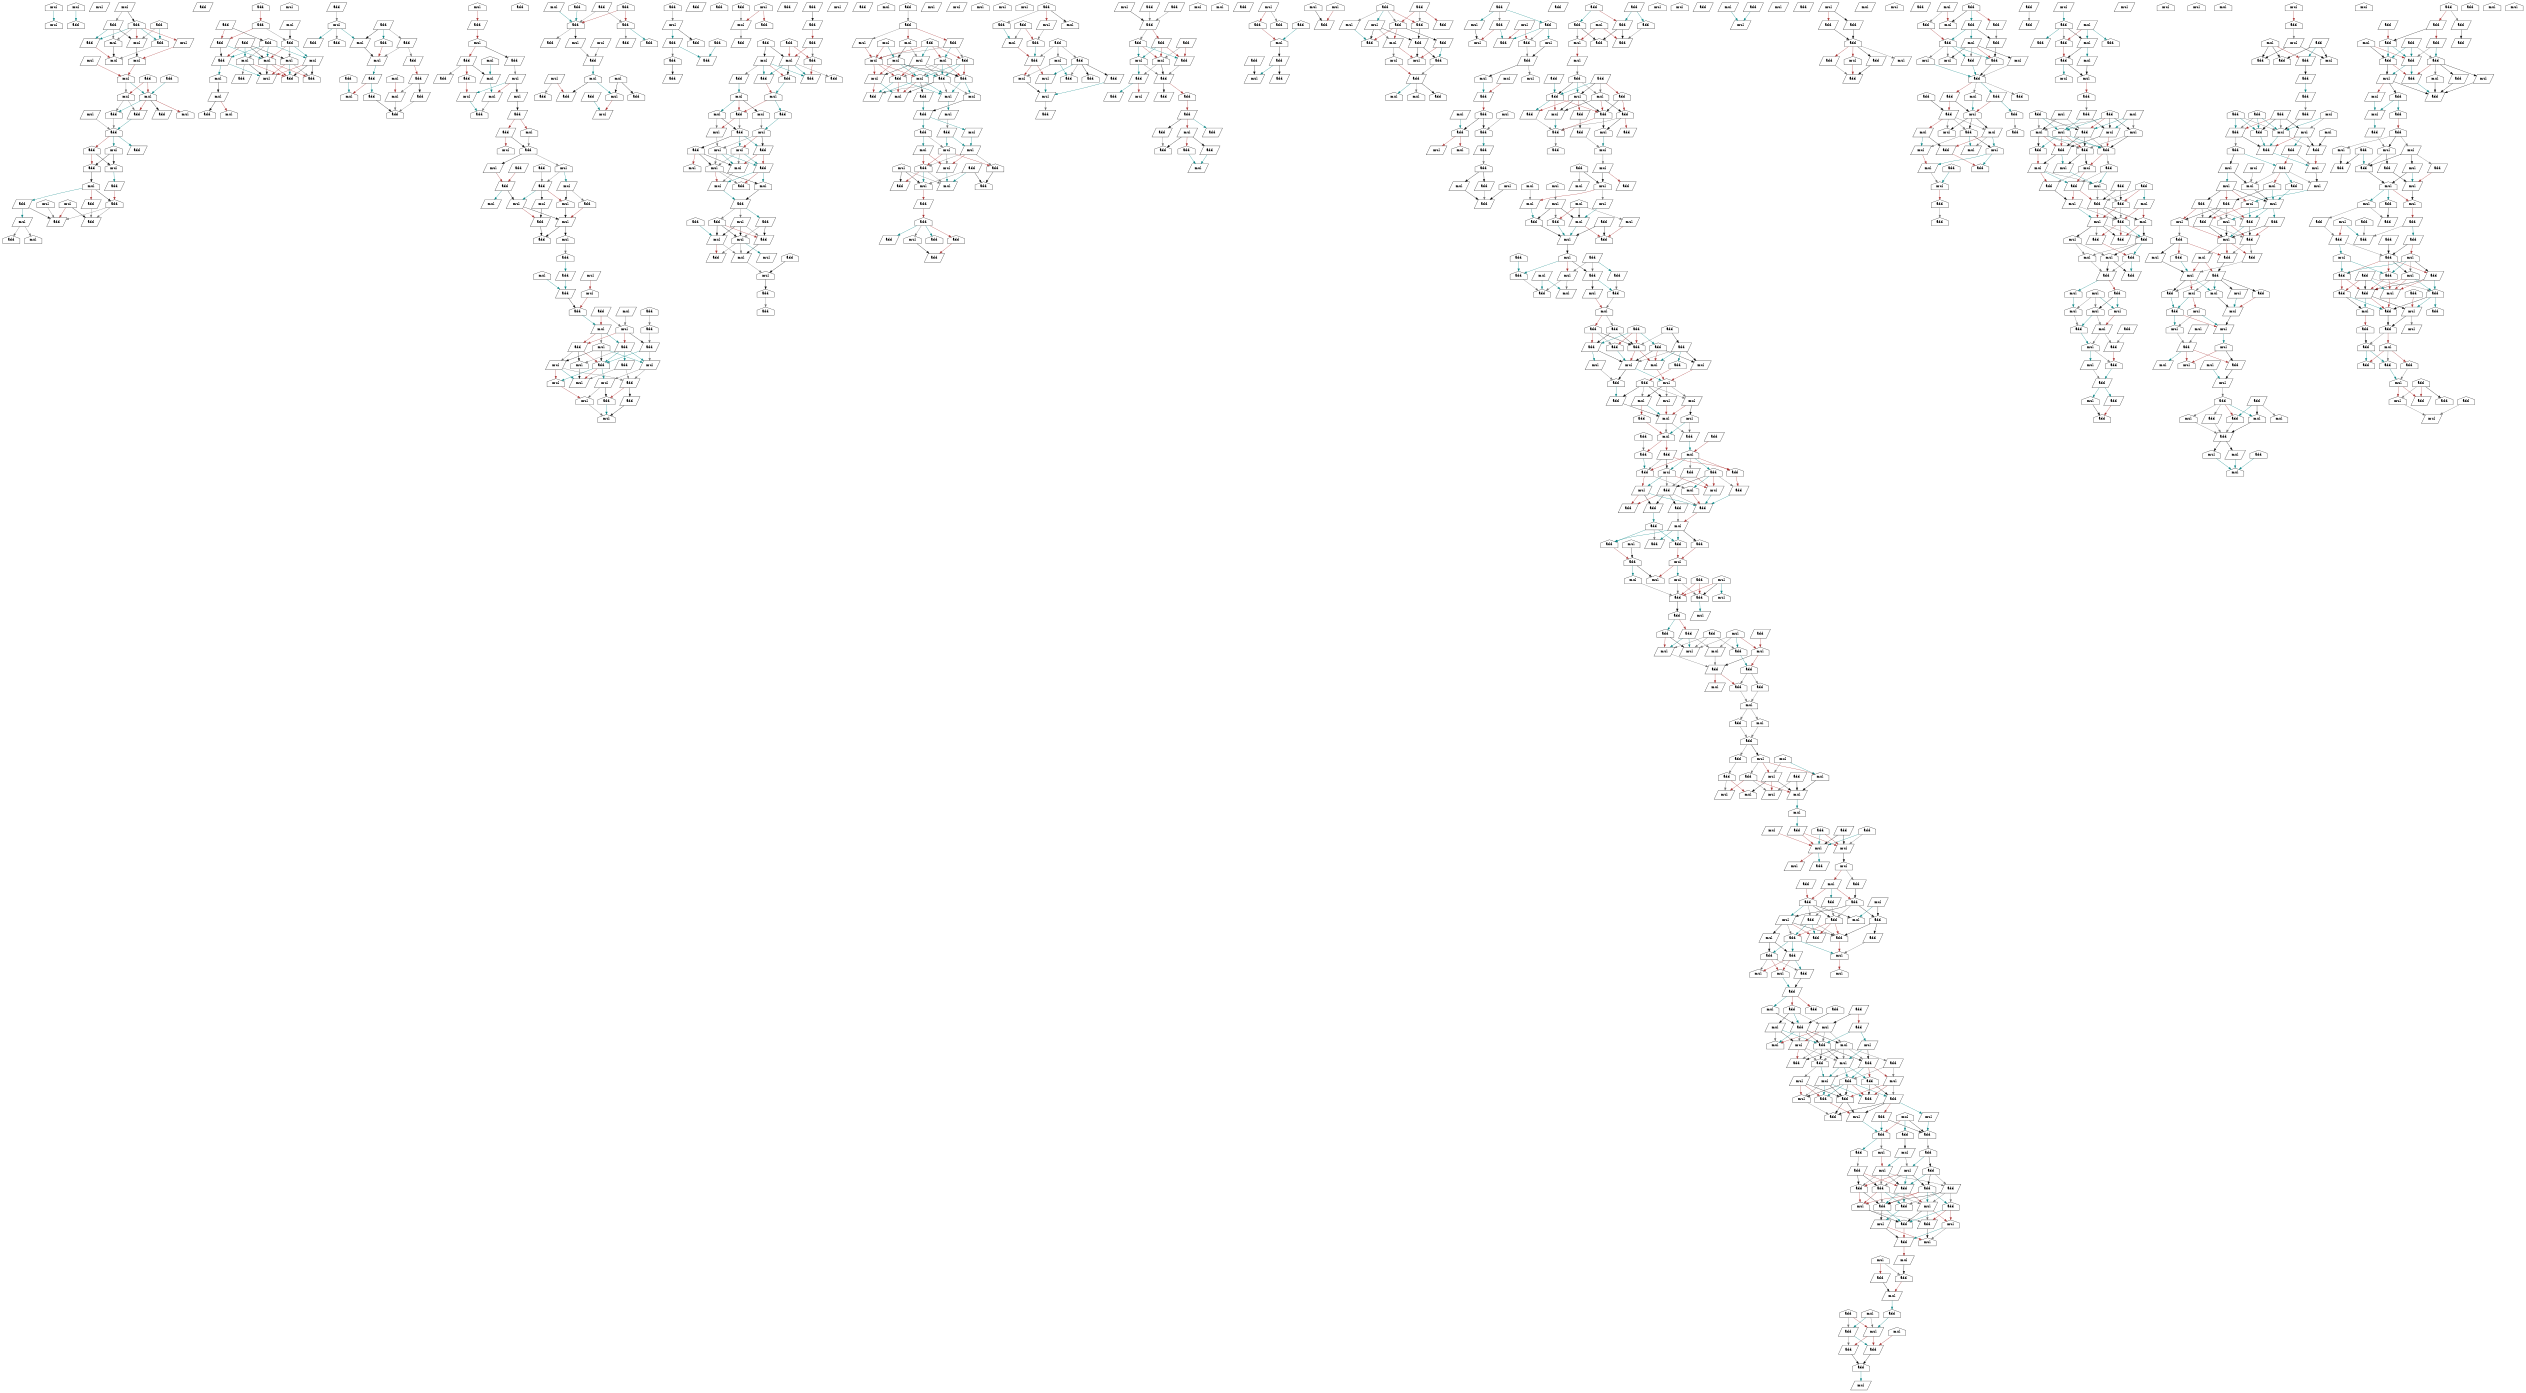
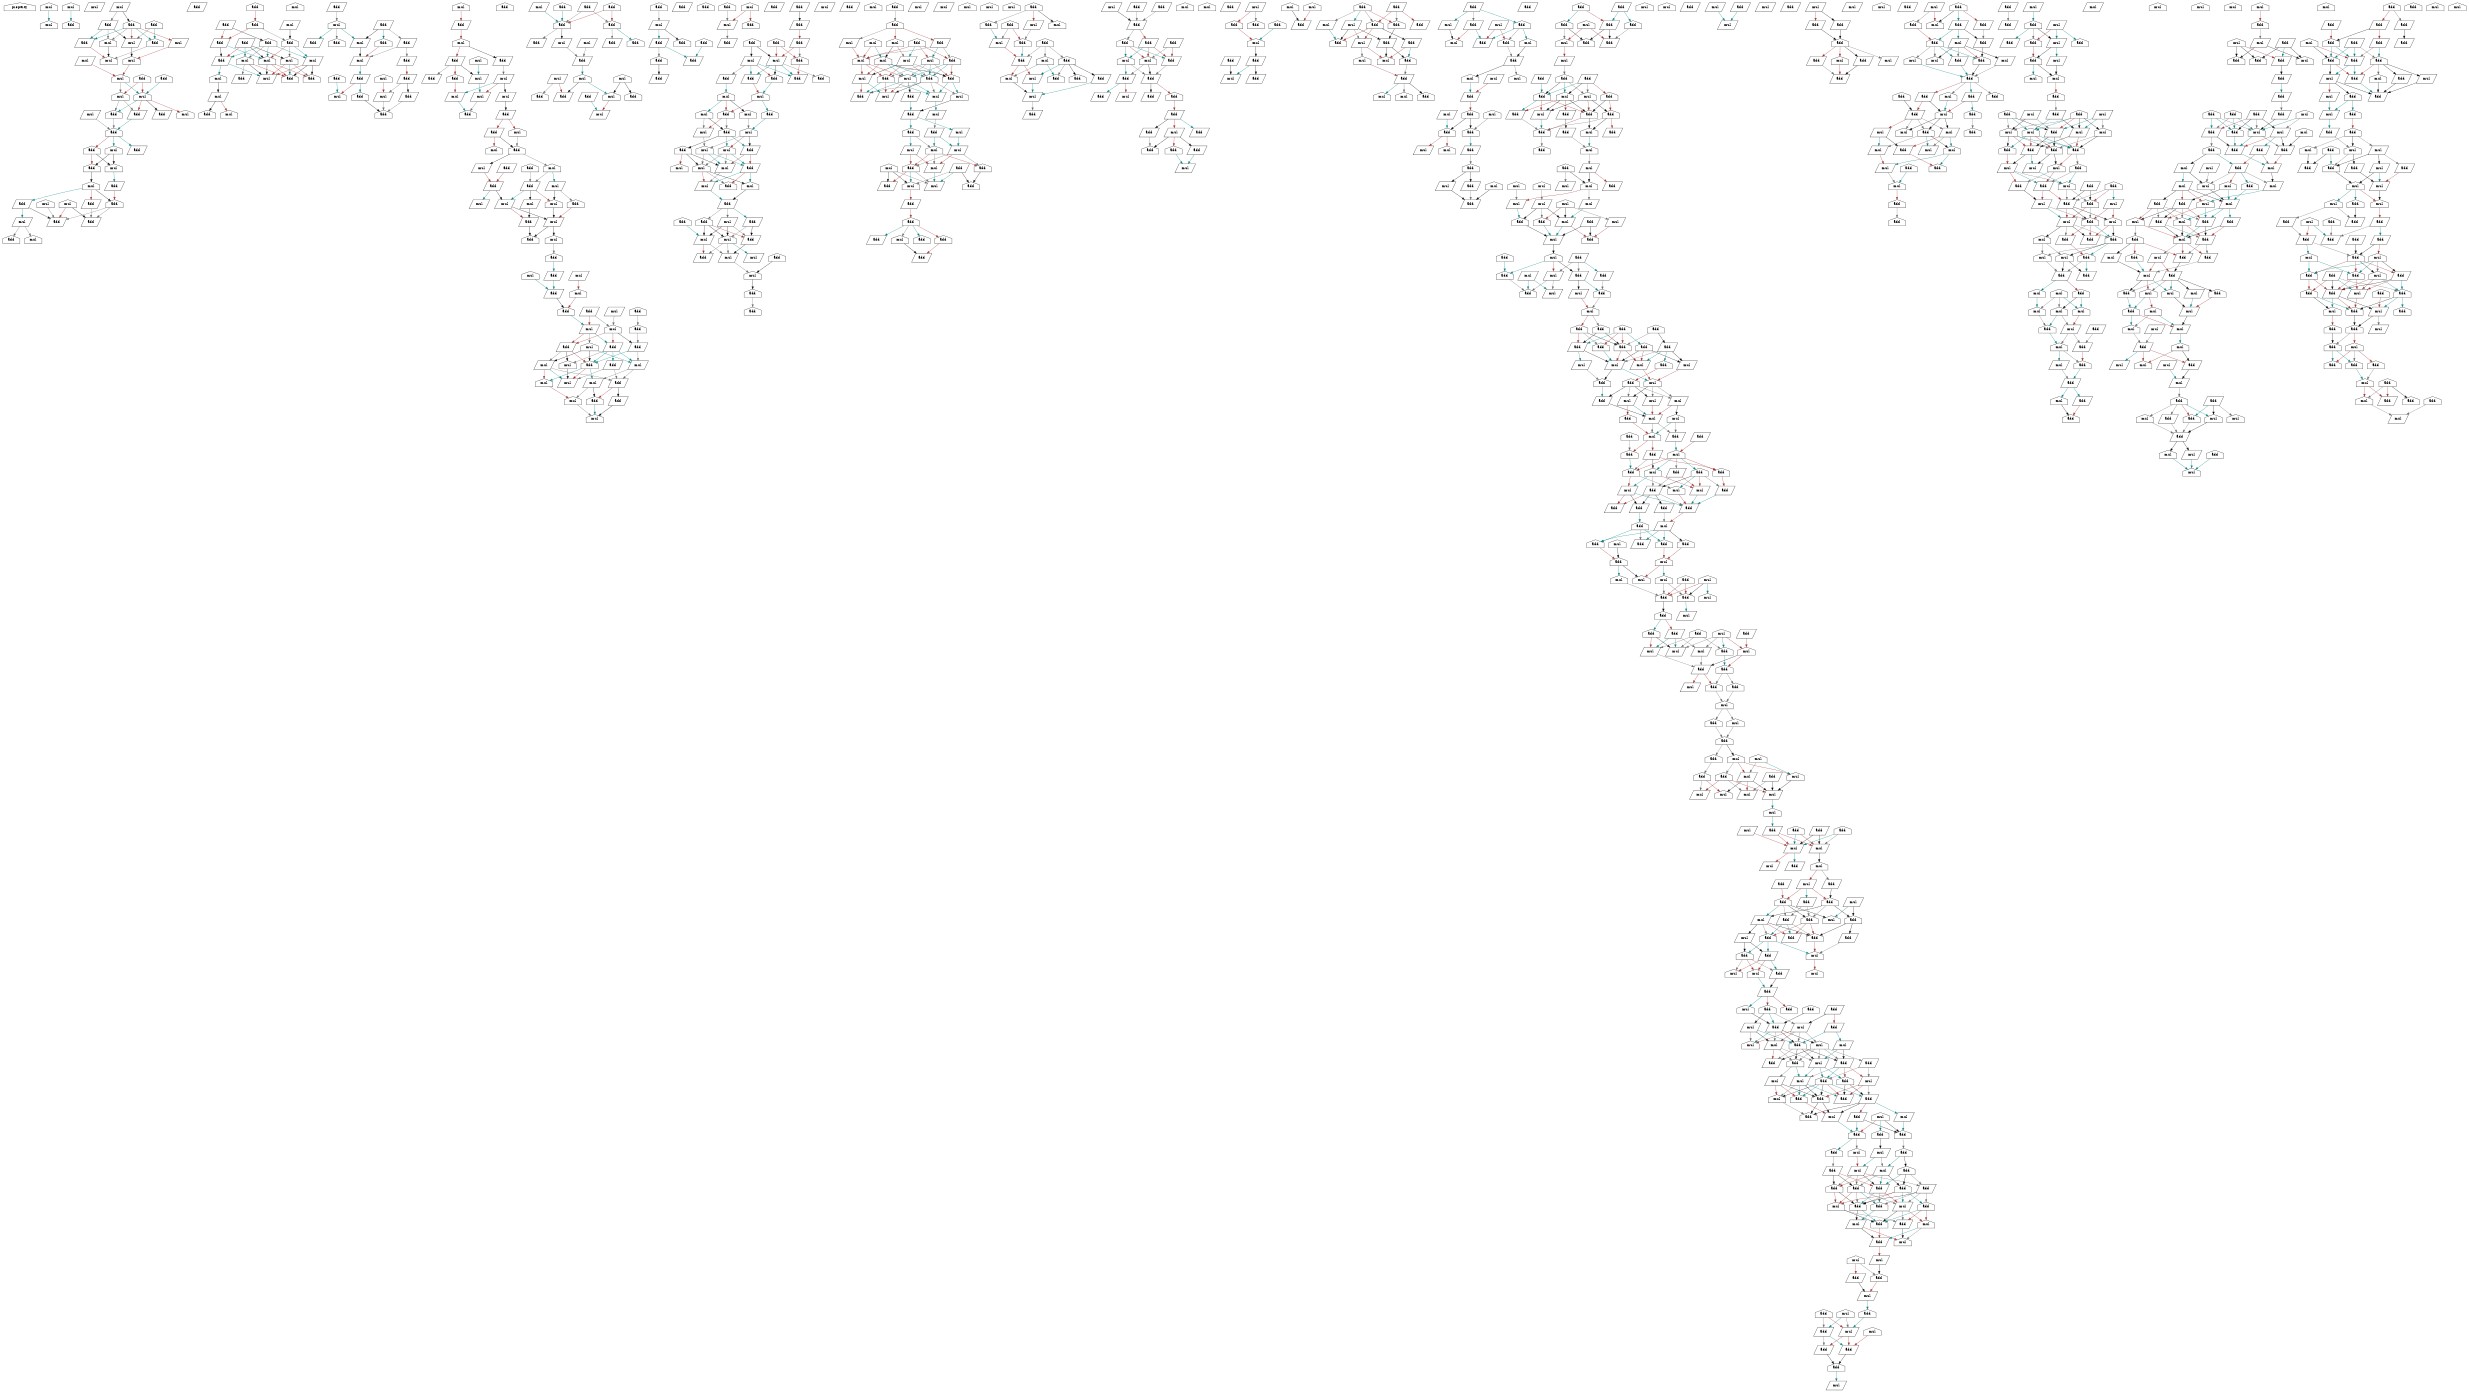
node "property": added
